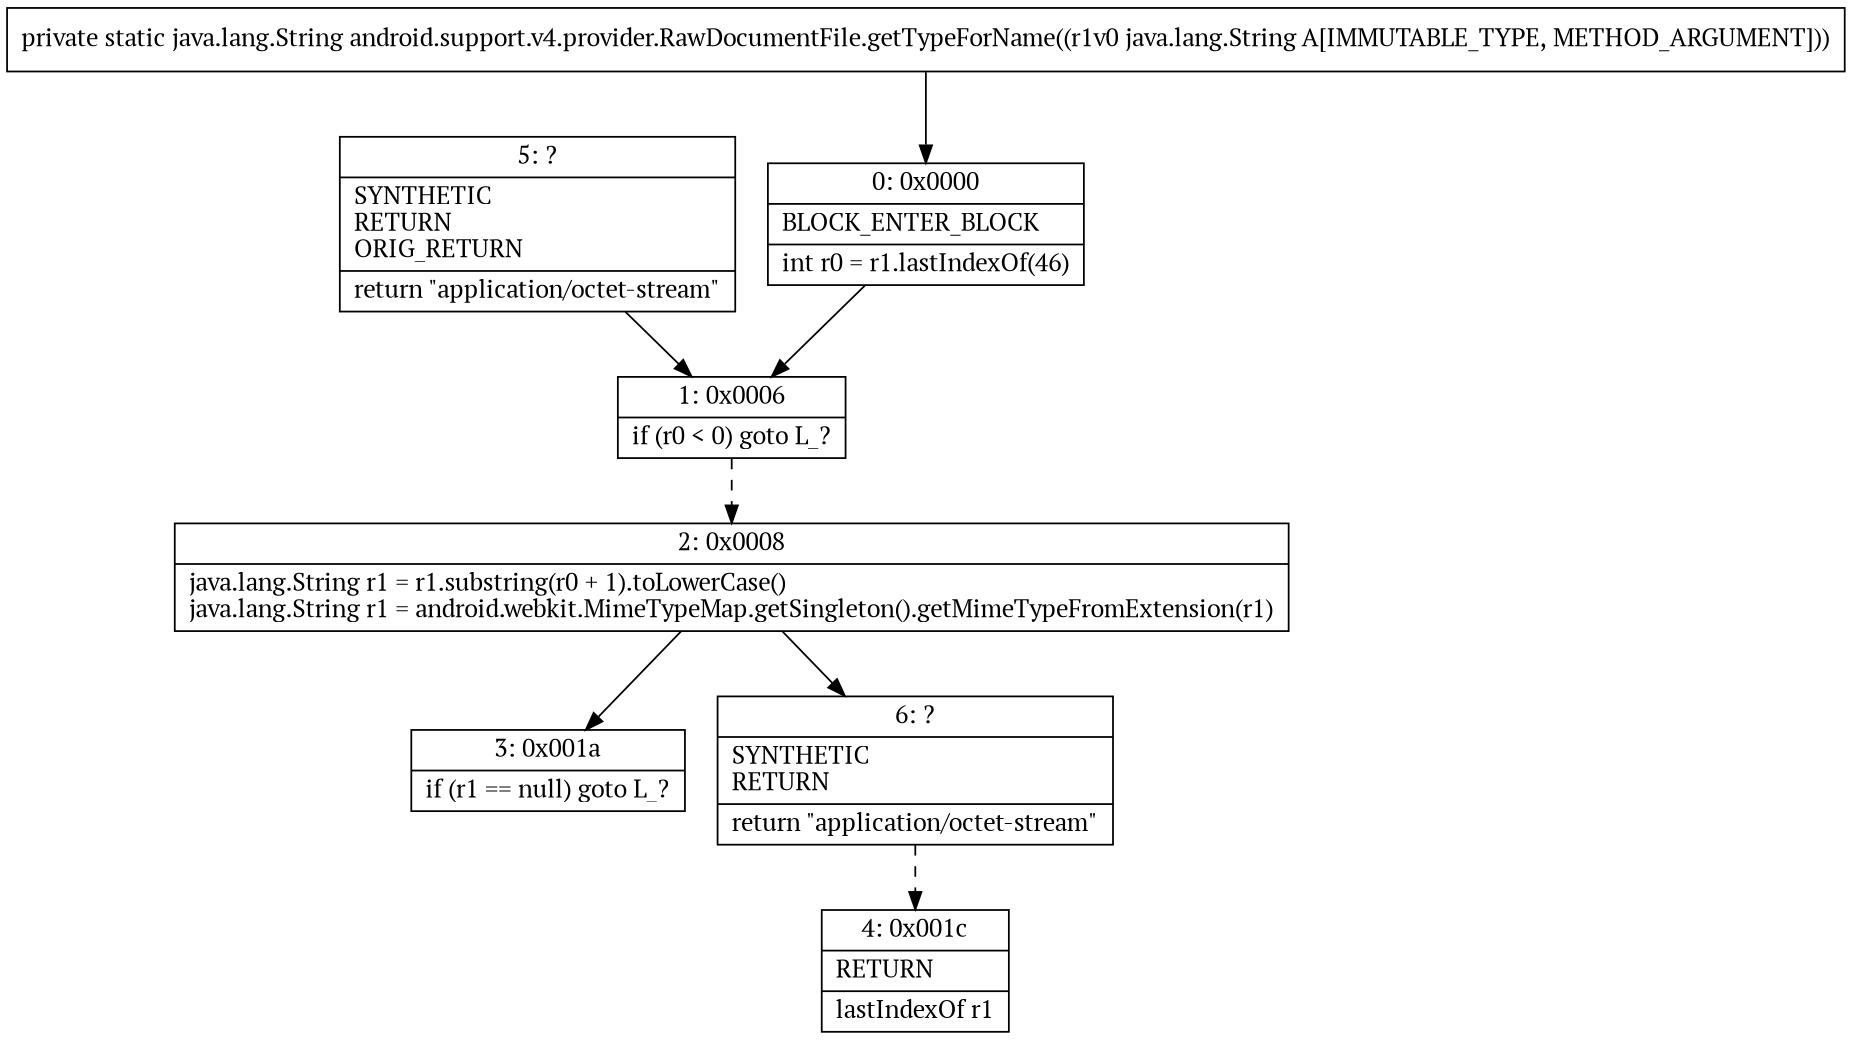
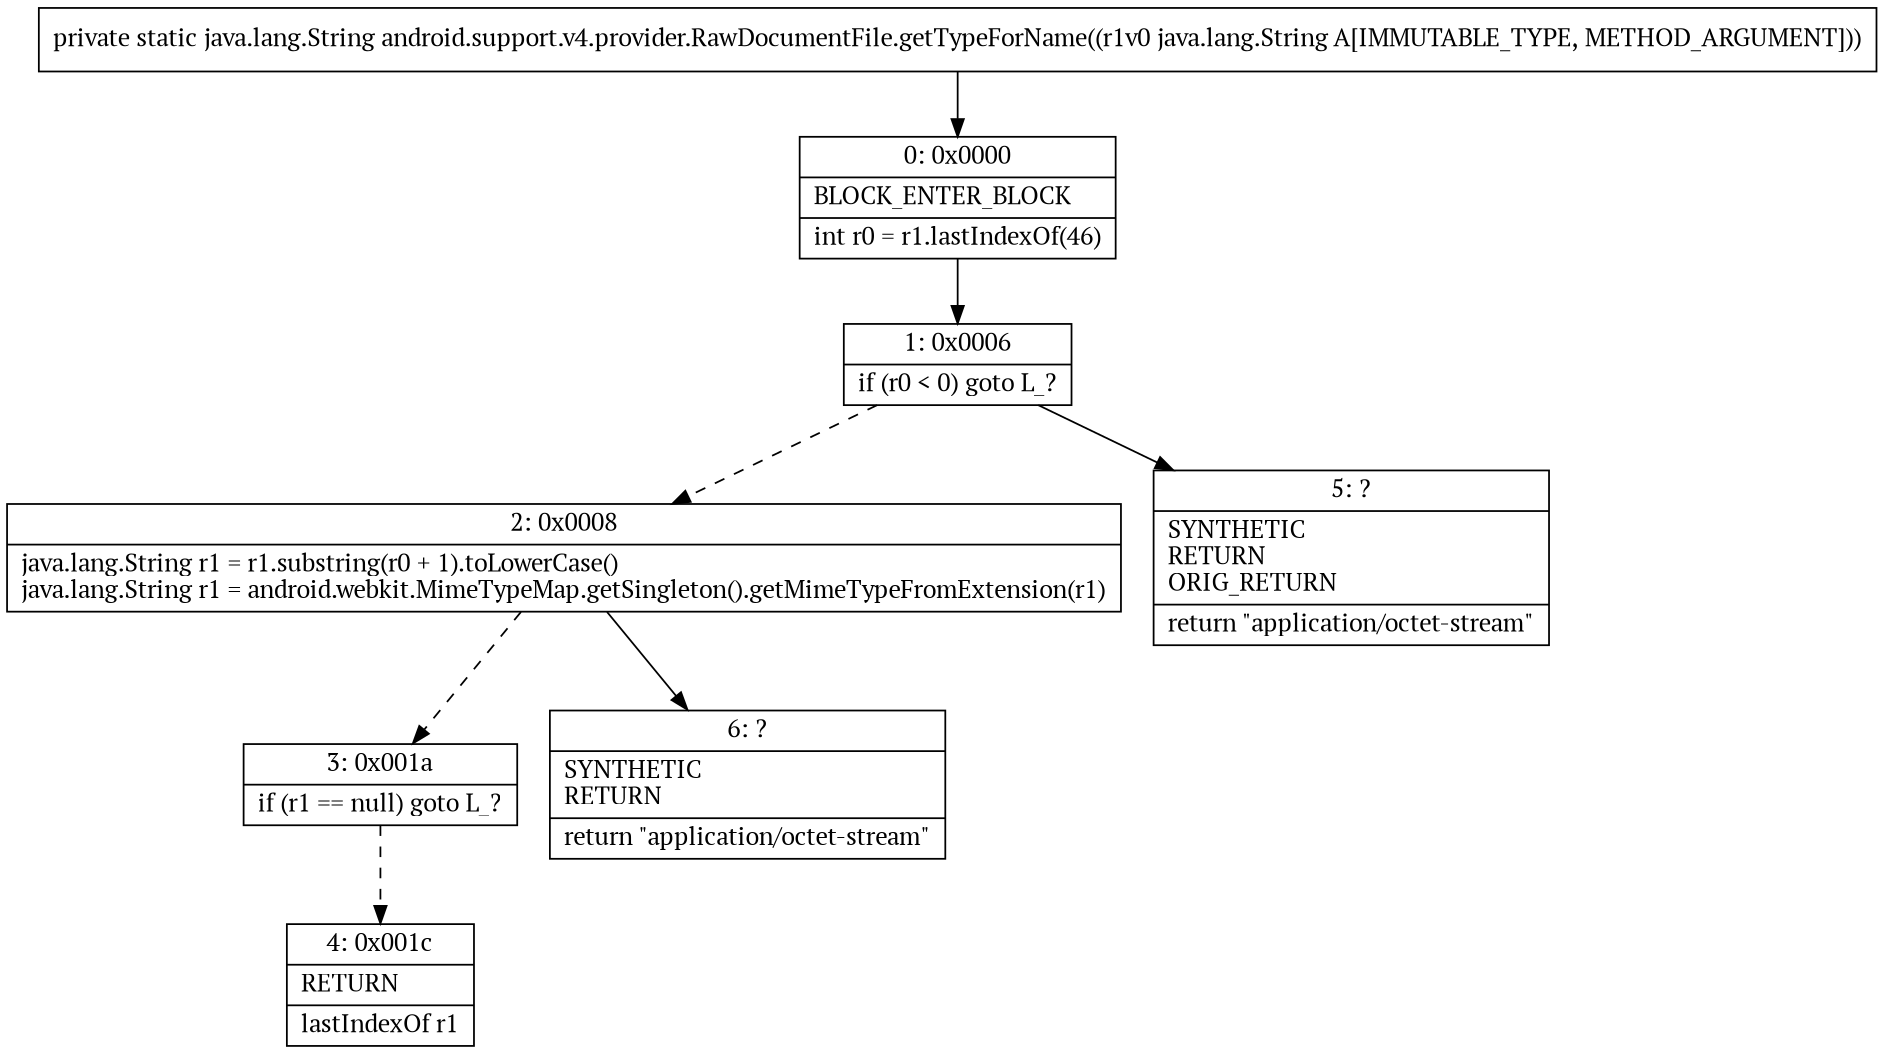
edge "5: ?" -> "1: 0x0006": reversed
edge "2: 0x0008" -> "3: 0x001a": style solid -> dashed
edge "6: ?" -> "4: 0x001c": now "3: 0x001a" -> "4: 0x001c"
